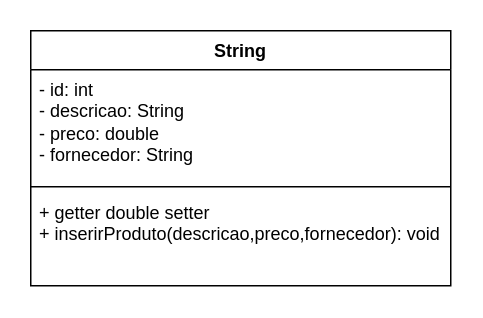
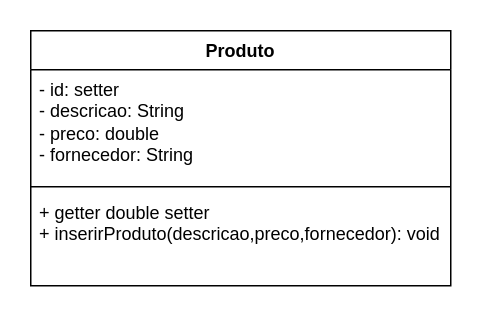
node "String": label "String" -> "Produto"
node "- id: int - descricao: String - preco: double - fornecedor: String": label "- id: int - descricao: String - preco: double - fornecedor: String" -> "- id: setter - descricao: String - preco: double - fornecedor: String"
